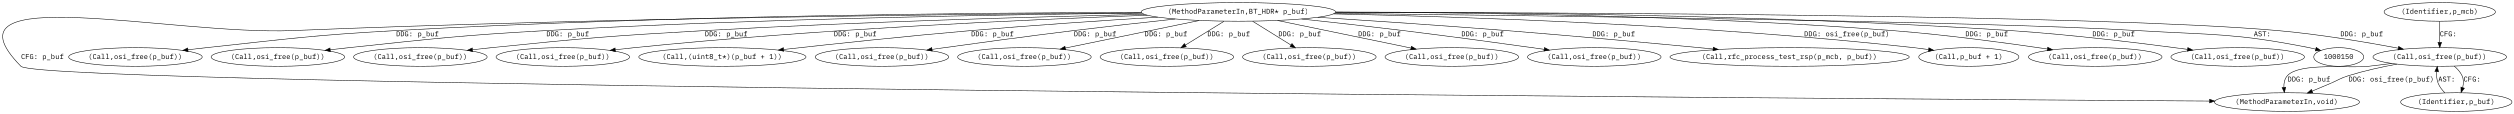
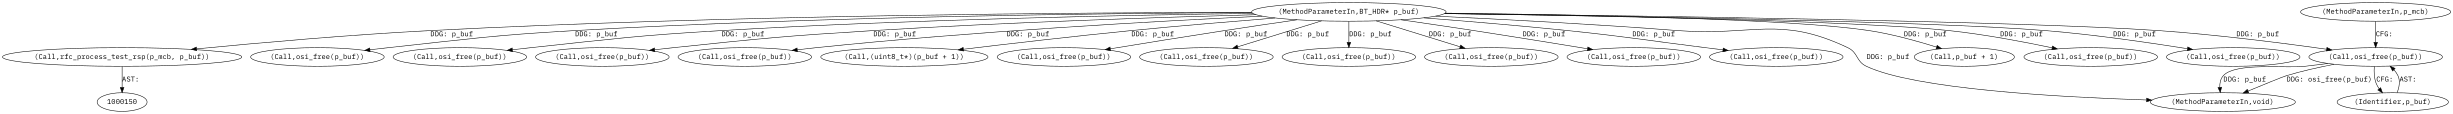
node "(Identifier,p_mcb)": label "(Identifier,p_mcb)" -> "(MethodParameterIn,p_mcb)"
edge "(MethodParameterIn,BT_HDR* p_buf)" -> "1000150": now "(Call,rfc_process_test_rsp(p_mcb, p_buf))" -> "1000150"
edge "(MethodParameterIn,BT_HDR* p_buf)" -> "(Call,p_buf + 1)": label "DDG: osi_free(p_buf)" -> "DDG: p_buf"
edge "(MethodParameterIn,BT_HDR* p_buf)" -> "(MethodParameterIn,void)": label "CFG: p_buf" -> "DDG: p_buf"
